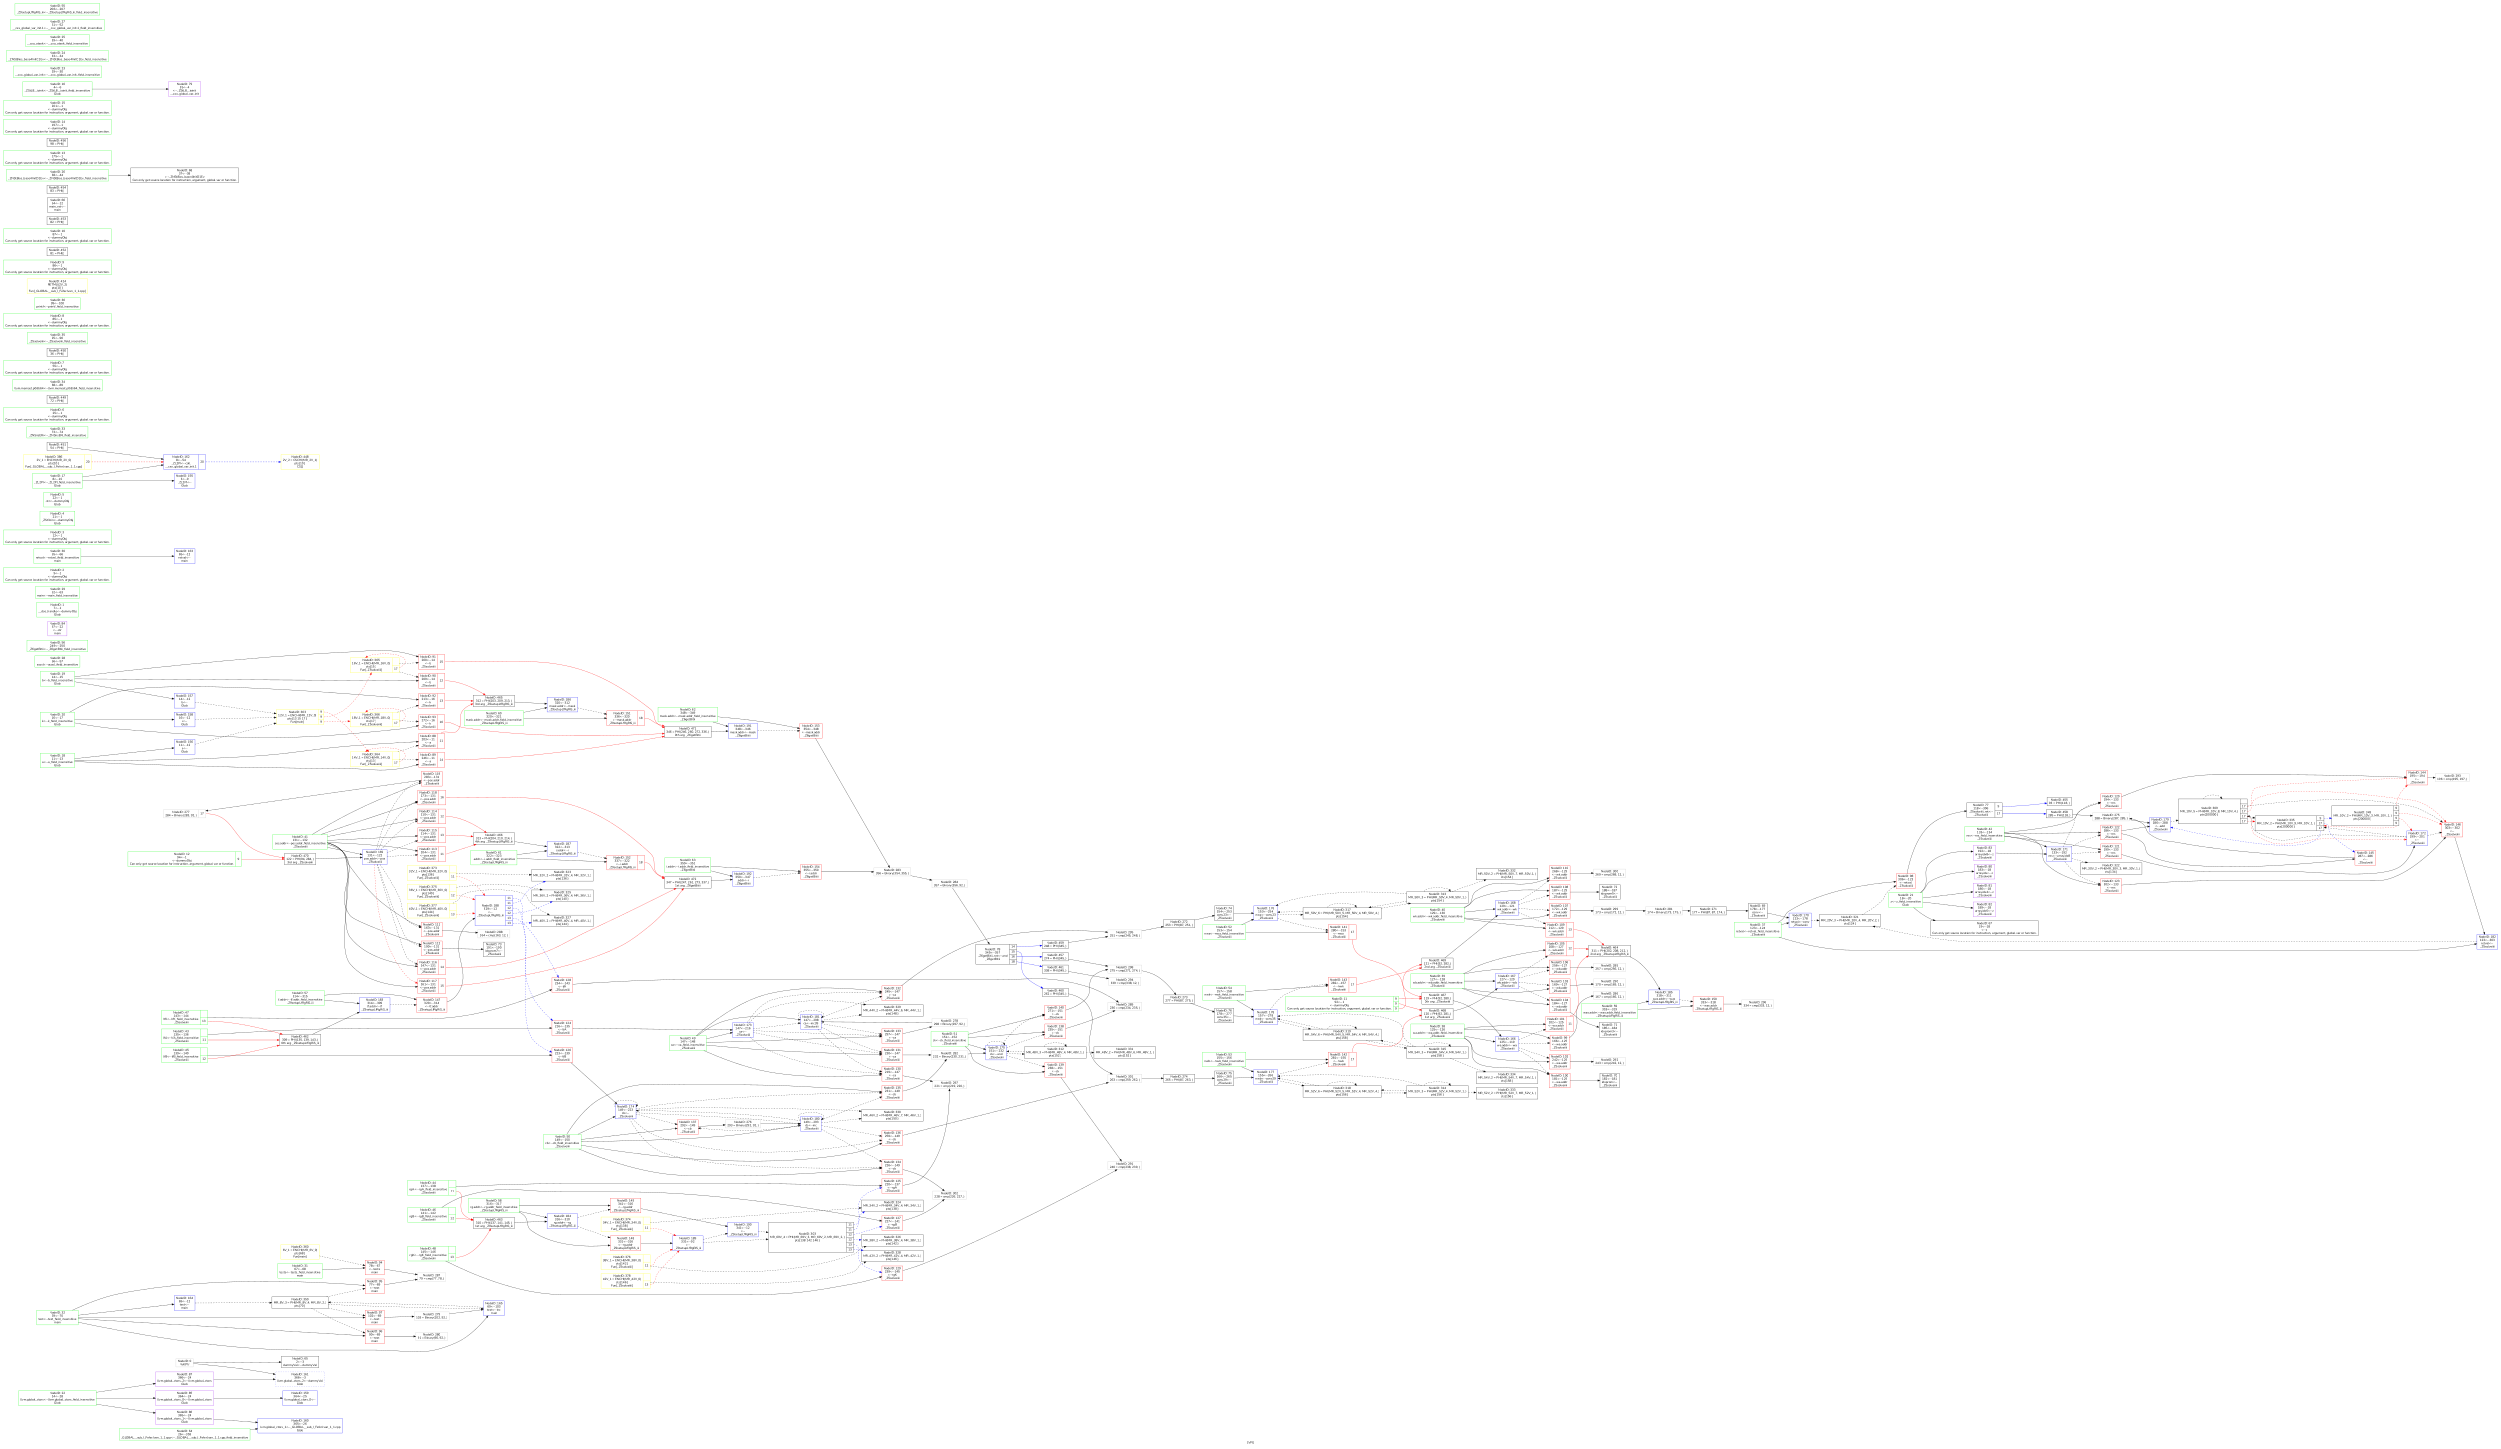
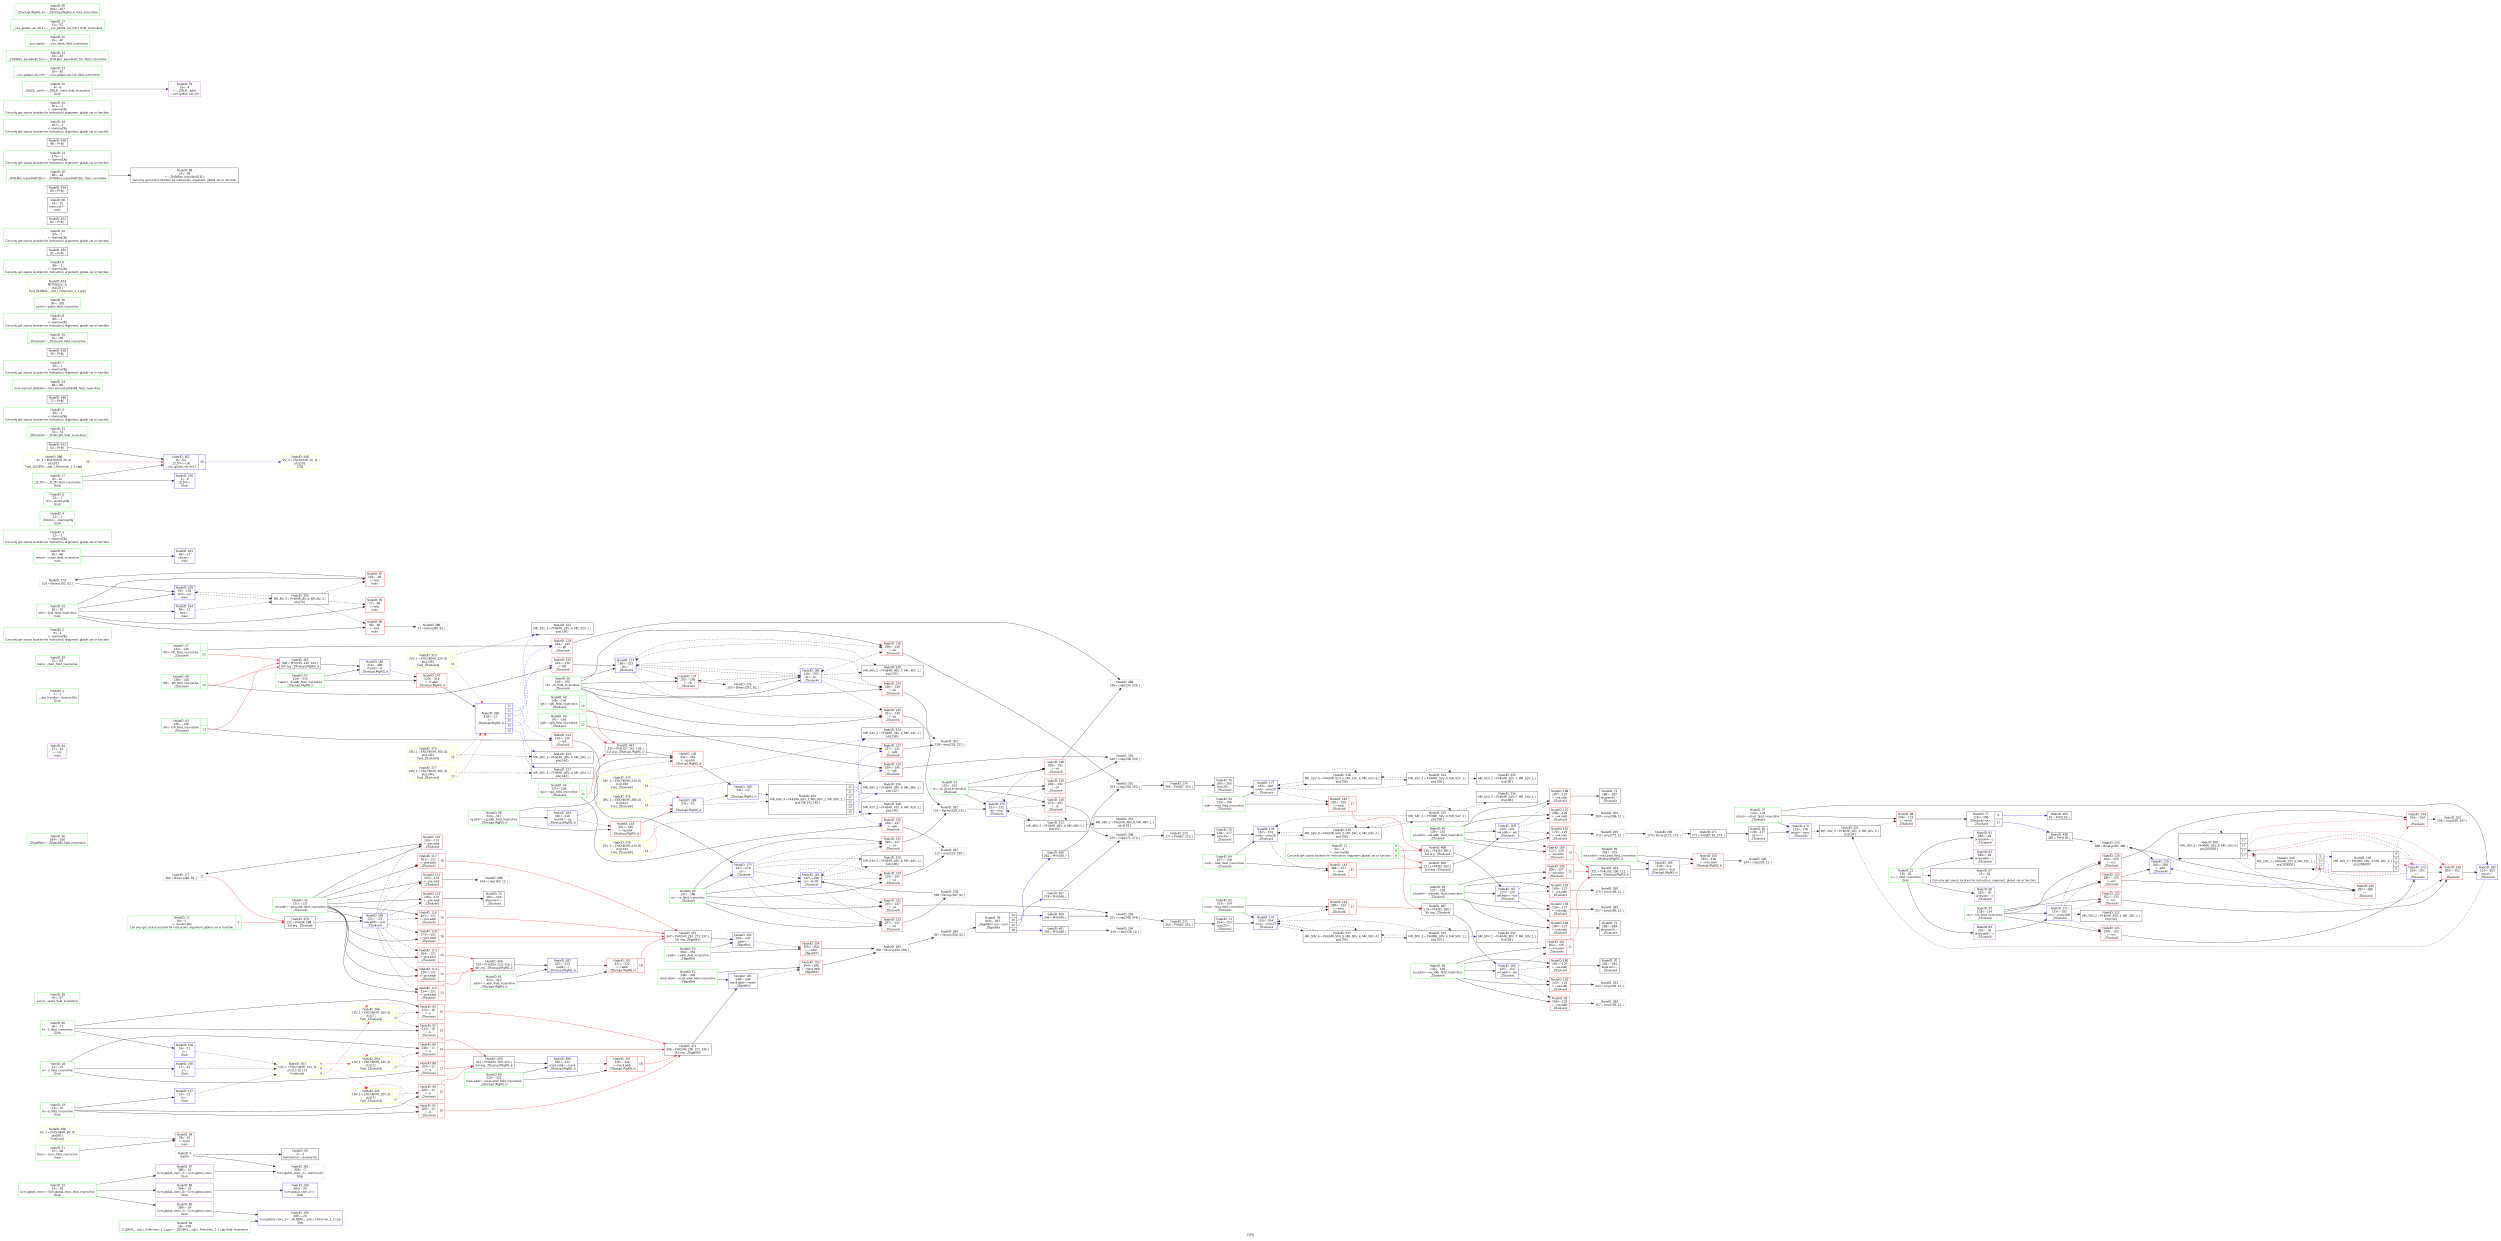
edge "NodeID: 313" -> "NodeID: 332": color black -> blue
edge "NodeID: 463" -> "NodeID: 184": now "NodeID: 463" -> "NodeID: 149"
node "NodeID: 287": removed
